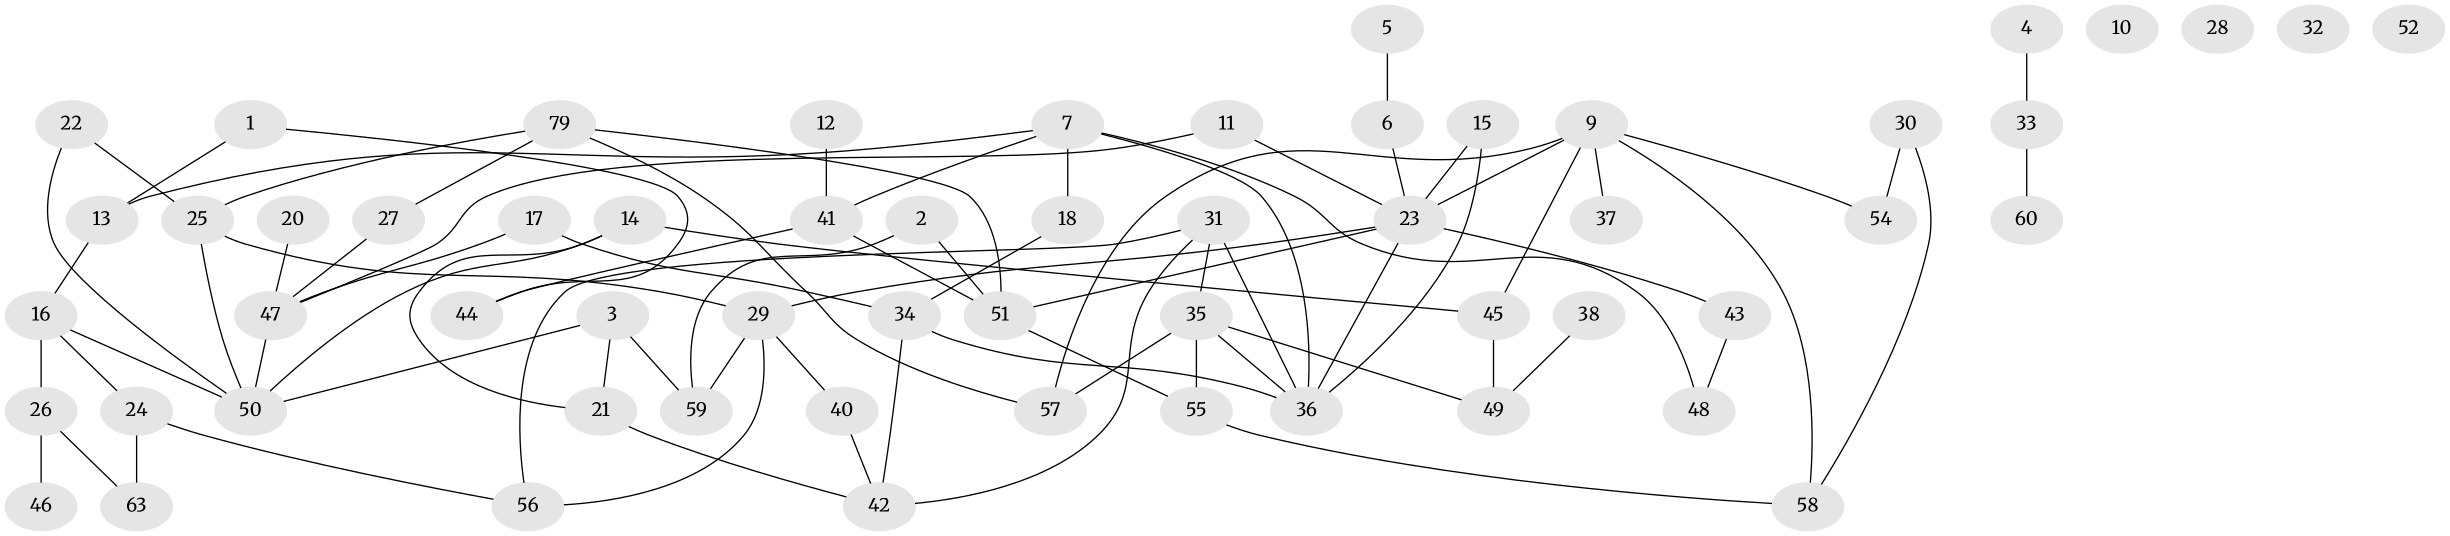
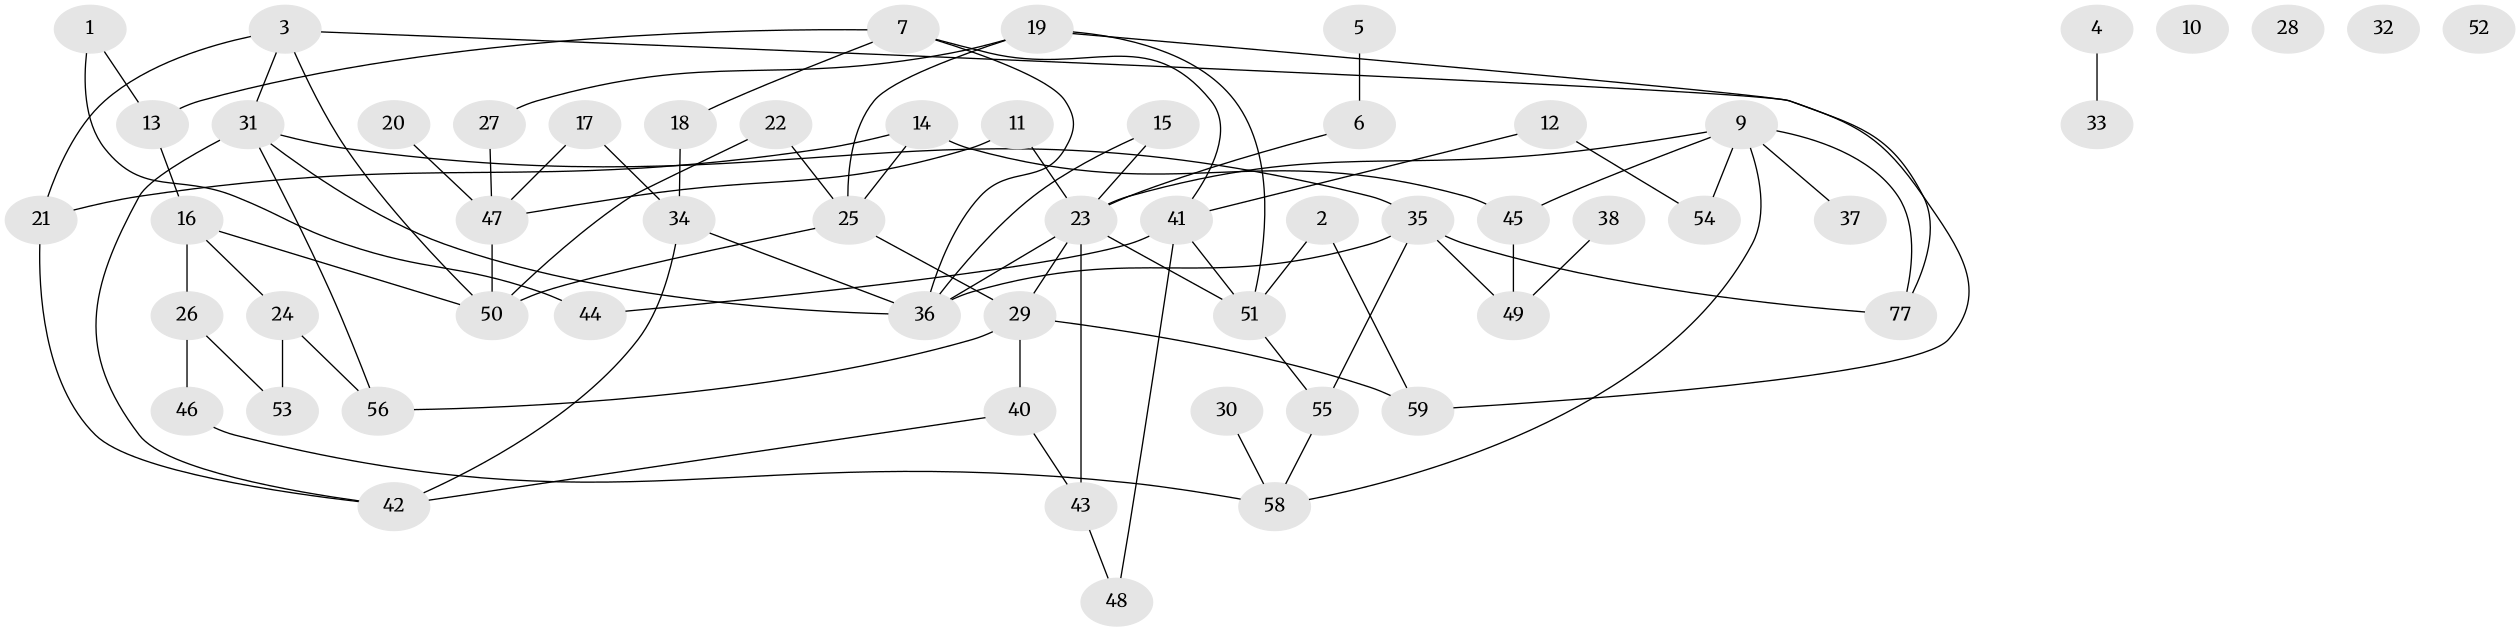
edge "3" -- "31": added
node "79": label "79" -> "19"
edge "30" -- "54": now "12" -- "54"
node "60": removed
edge "7" -- "48": now "41" -- "48"
edge "14" -- "50": now "14" -- "25"
node "57": label "57" -> "77"
edge "40" -- "43": added
edge "46" -- "58": added
node "63": label "63" -> "53"
